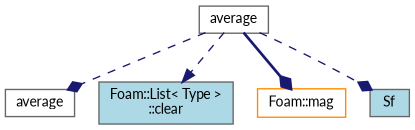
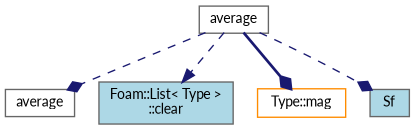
node "Foam::mag": label "Foam::mag" -> "Type::mag"
